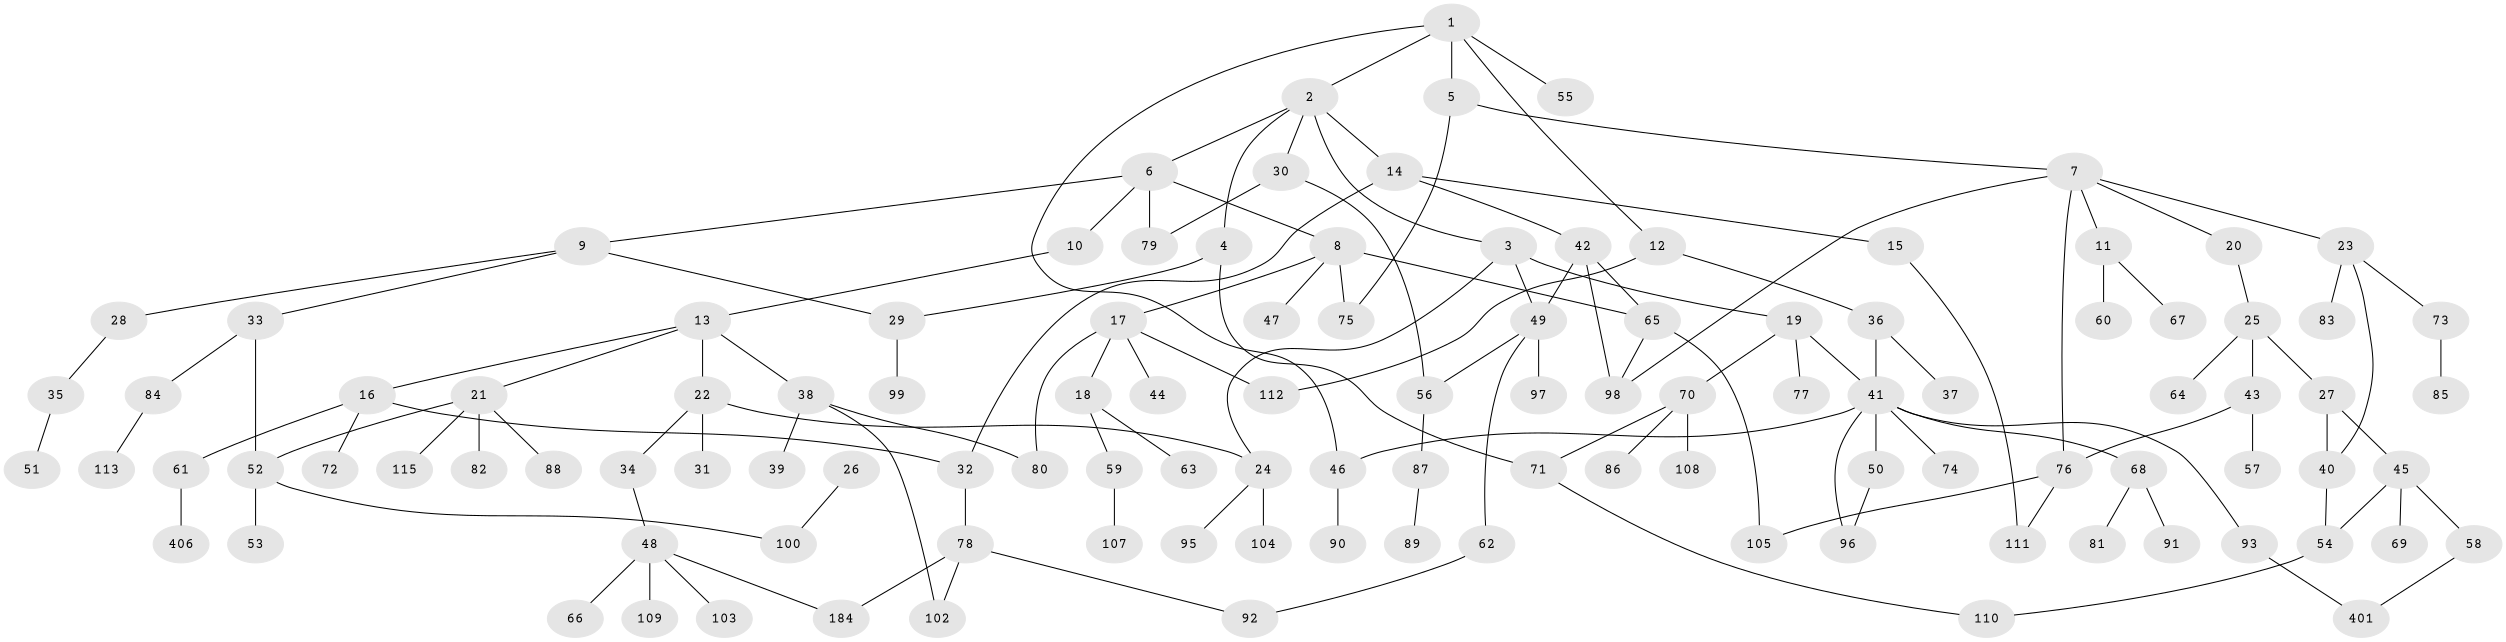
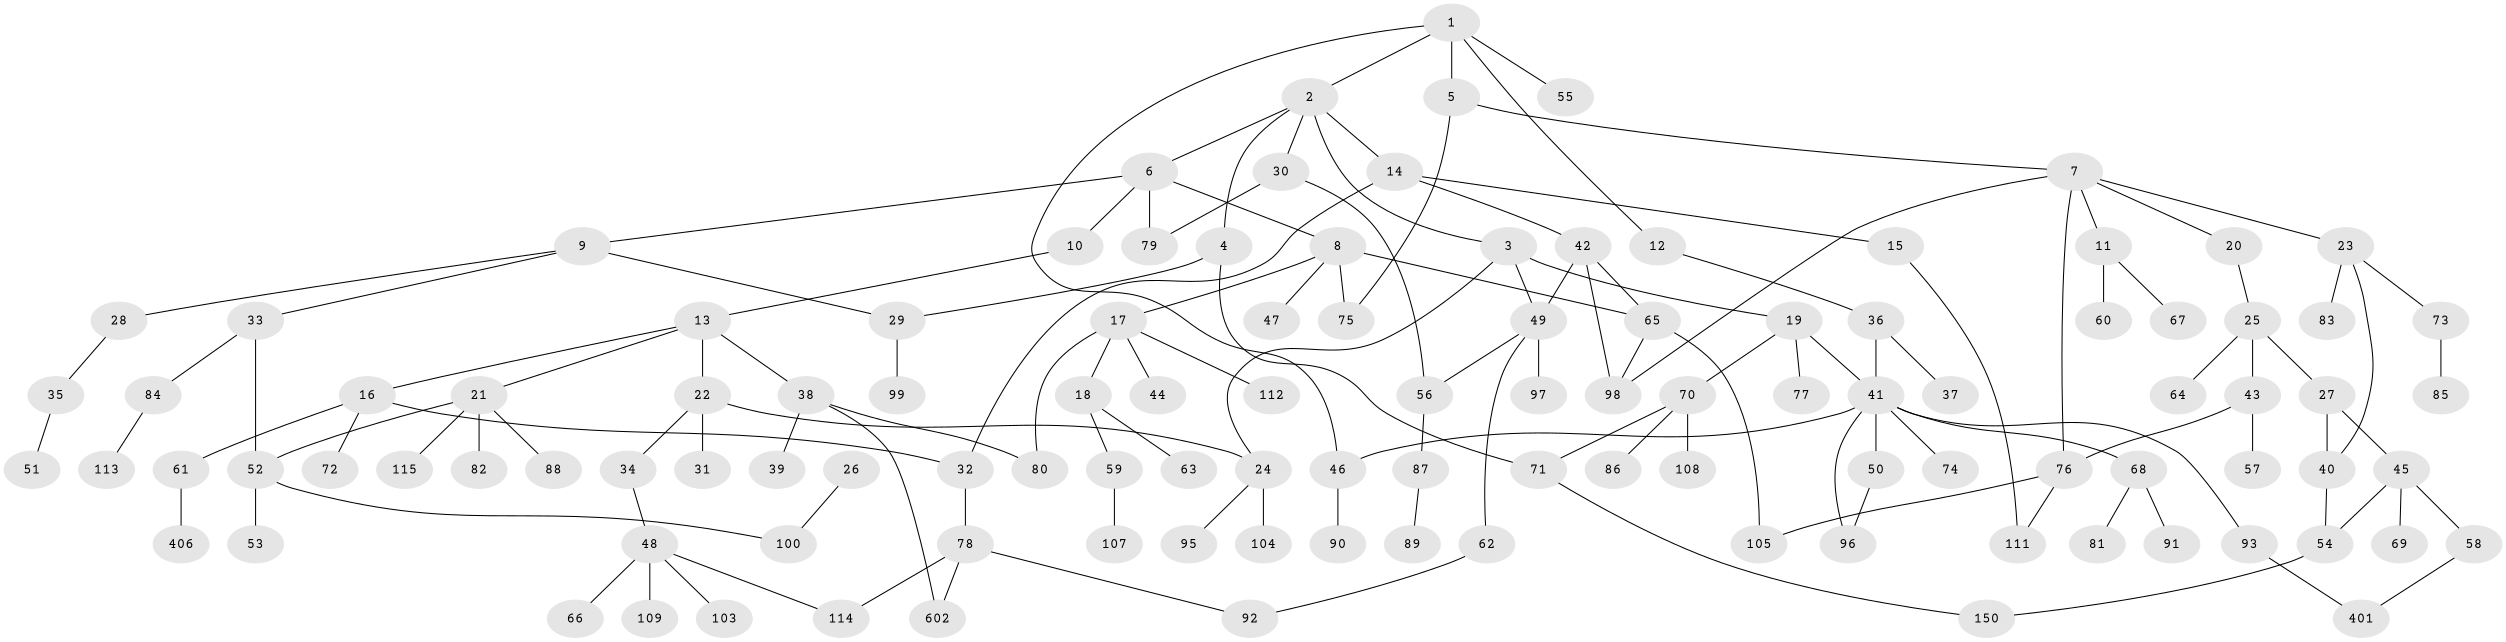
edge "12" -- "112": removed
node "184": label "184" -> "114"
node "102": label "102" -> "602"
node "110": label "110" -> "150"
